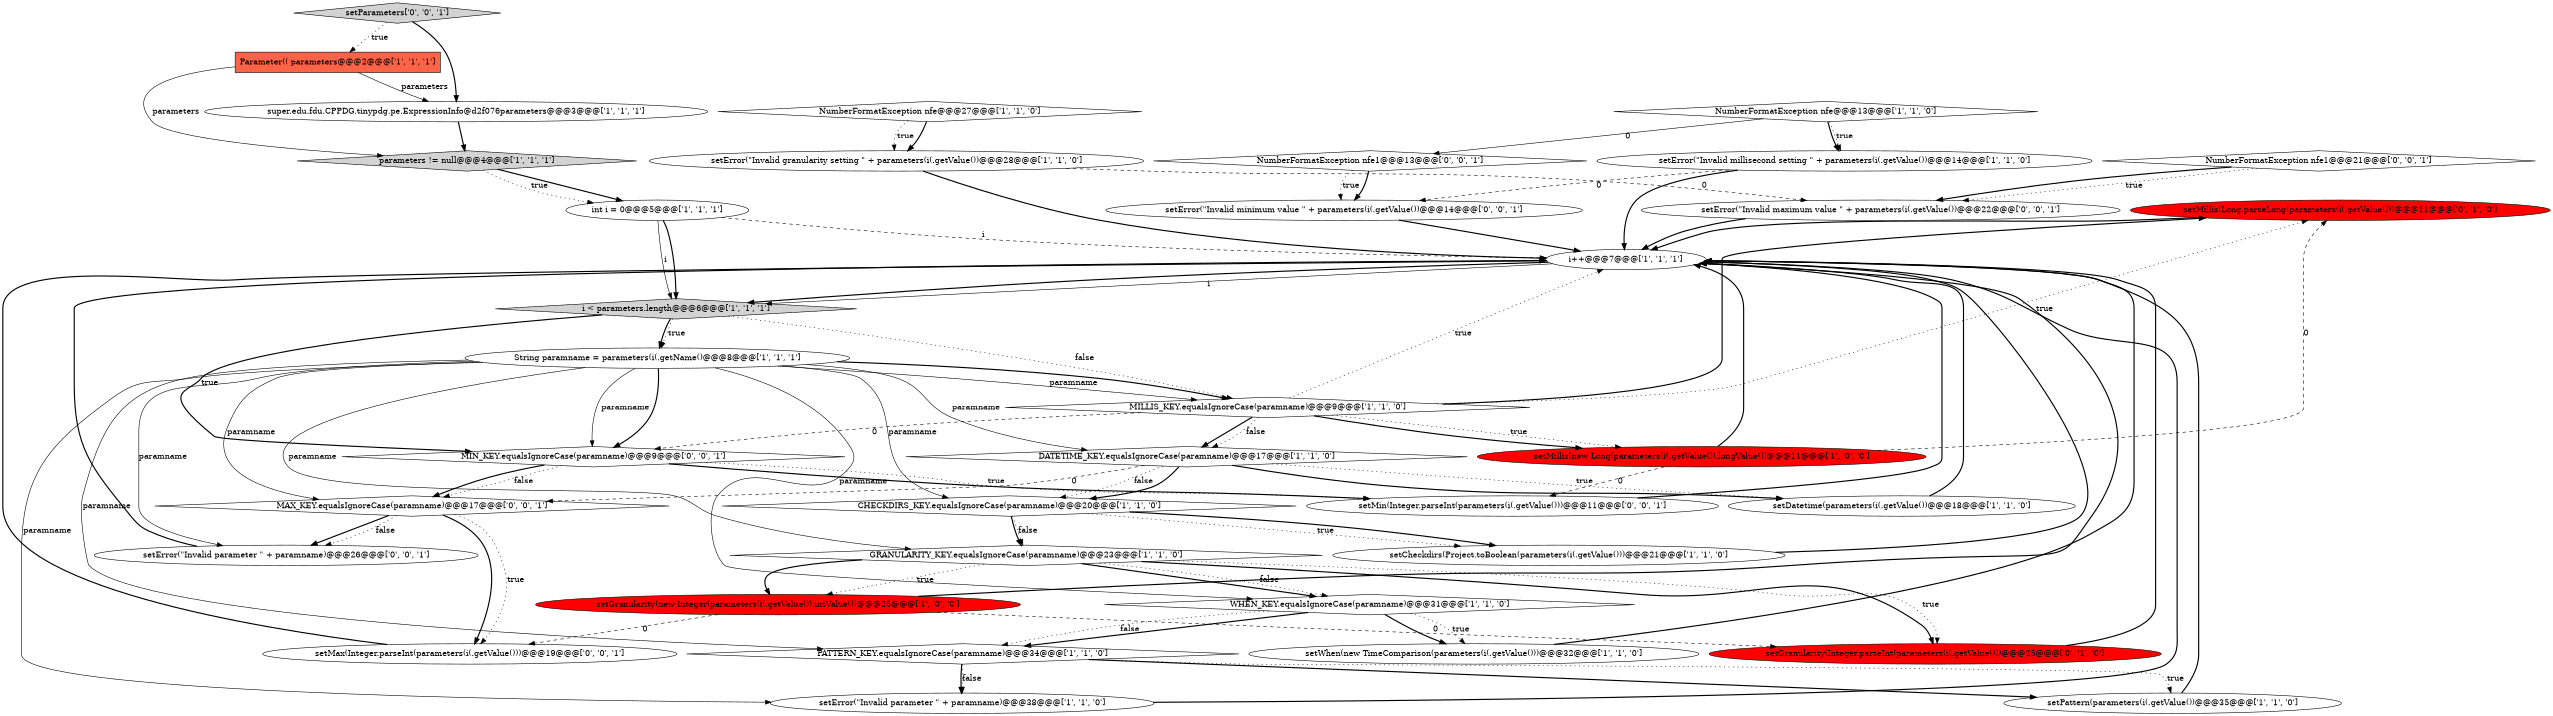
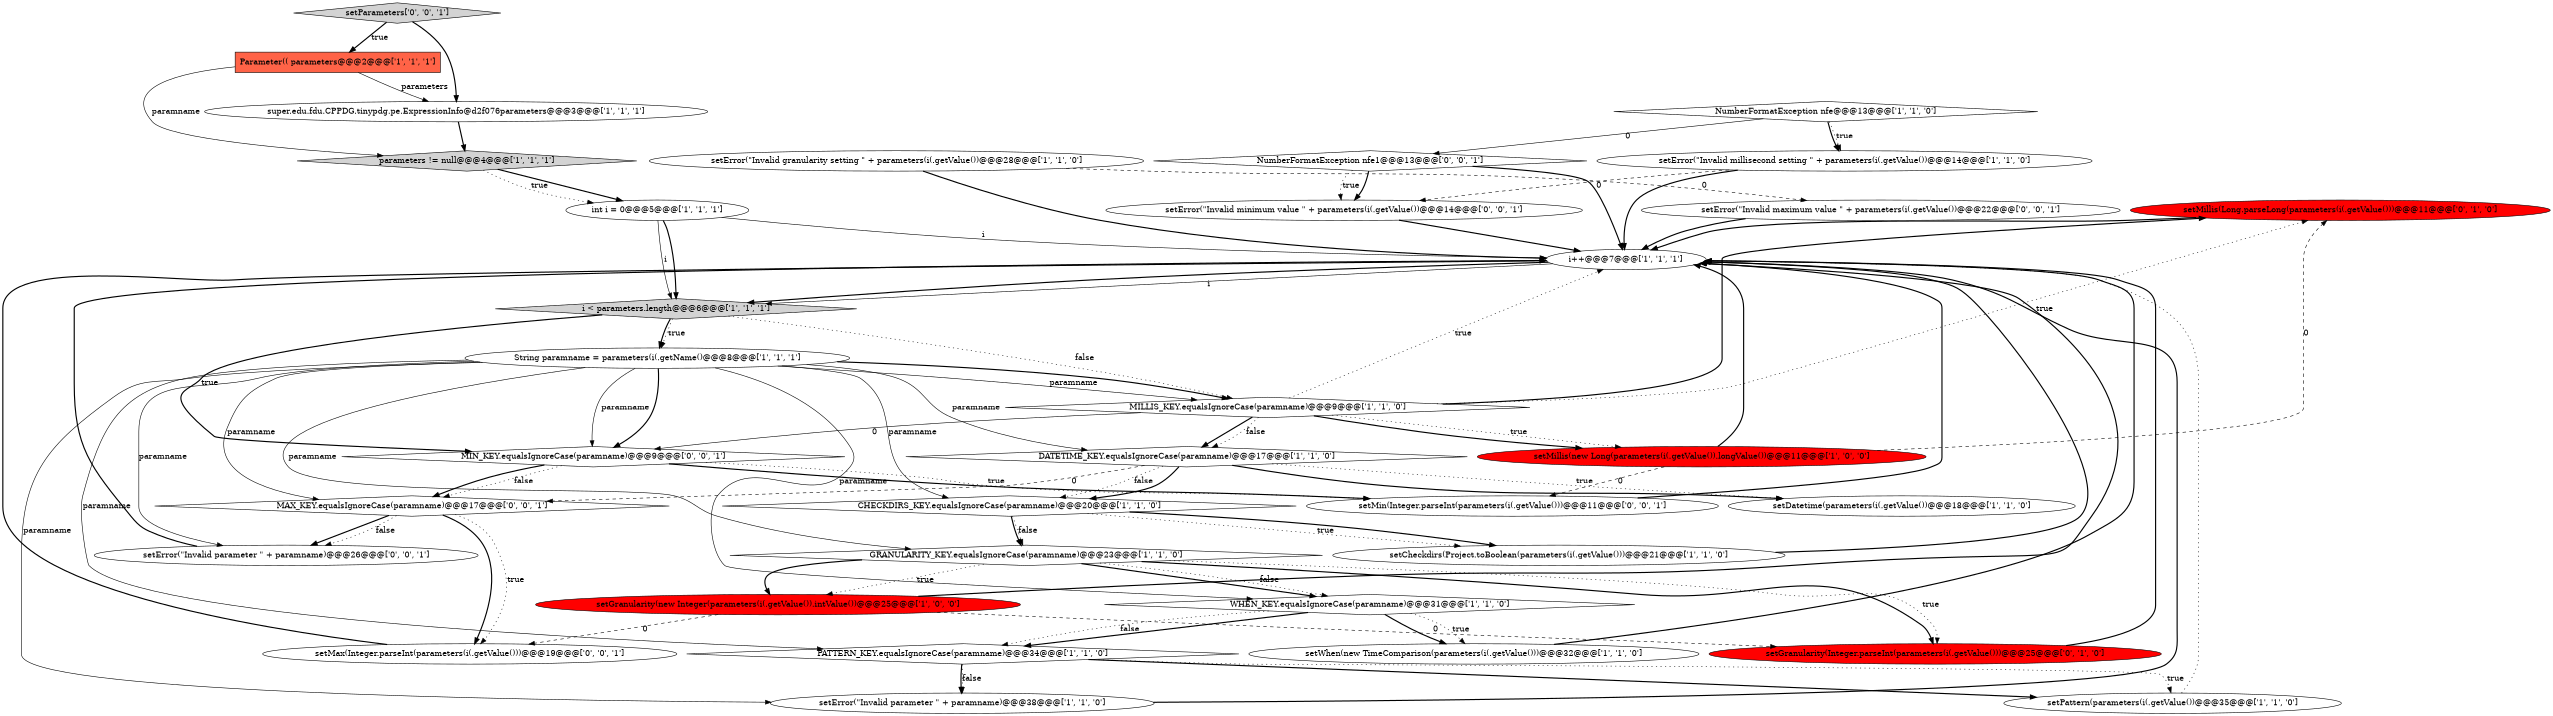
edge "setParameters['0', '0', '1']" -> "Parameter(( parameters@@@2@@@['1', '1', '1']": style dotted -> bold
edge "Parameter(( parameters@@@2@@@['1', '1', '1']" -> "parameters != null@@@4@@@['1', '1', '1']": label "parameters" -> "paramname"
node "NumberFormatException nfe@@@27@@@['1', '1', '0']": removed
node "NumberFormatException nfe1@@@21@@@['0', '0', '1']": removed
edge "int i = 0@@@5@@@['1', '1', '1']" -> "i++@@@7@@@['1', '1', '1']": style dashed -> solid
edge "setPattern(parameters(i(.getValue())@@@35@@@['1', '1', '0']" -> "i++@@@7@@@['1', '1', '1']": style bold -> dotted
edge "setDatetime(parameters(i(.getValue())@@@18@@@['1', '1', '0']" -> "i++@@@7@@@['1', '1', '1']": now "NumberFormatException nfe1@@@13@@@['0', '0', '1']" -> "i++@@@7@@@['1', '1', '1']"
edge "MILLIS_KEY.equalsIgnoreCase(paramname)@@@9@@@['1', '1', '0']" -> "MIN_KEY.equalsIgnoreCase(paramname)@@@9@@@['0', '0', '1']": style dashed -> solid
